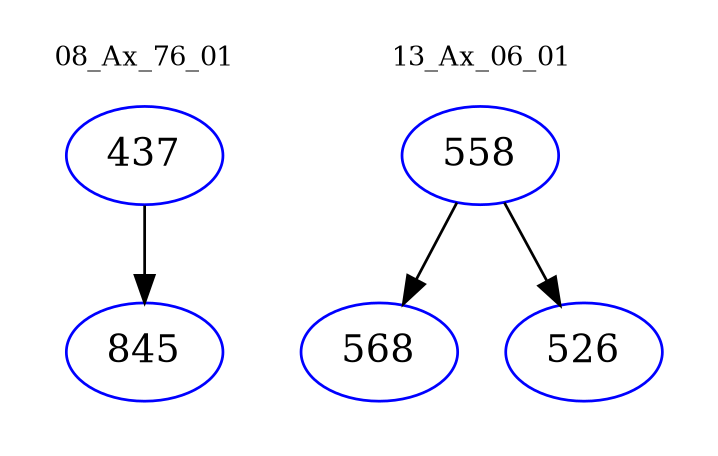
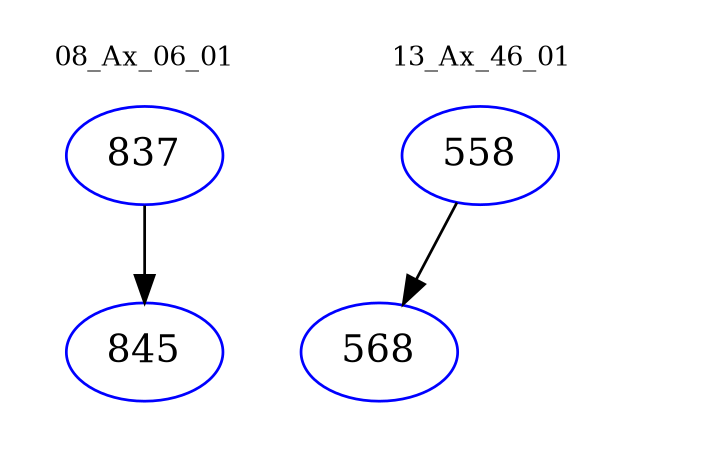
cluster "08_Ax_76_01": label "08_Ax_76_01" -> "08_Ax_06_01"
cluster "13_Ax_06_01": label "13_Ax_06_01" -> "13_Ax_46_01"
node "437": label "437" -> "837"
node "526": removed
